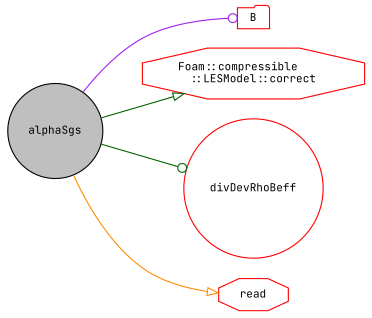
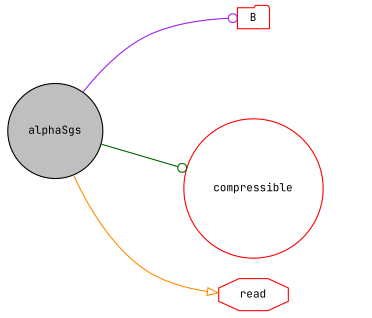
node "Foam::compressible ::LESModel::correct": removed
node "divDevRhoBeff": label "divDevRhoBeff" -> "compressible"
